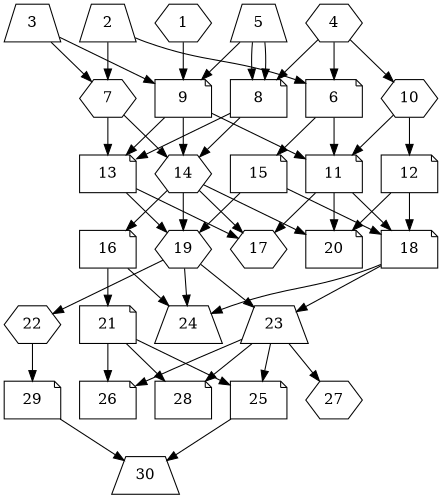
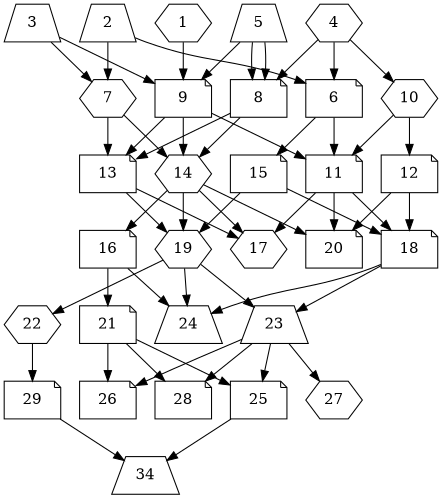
node "30": label "30" -> "34"
